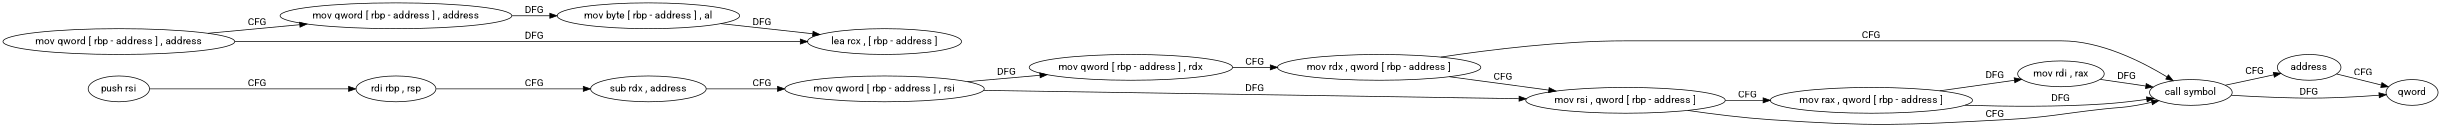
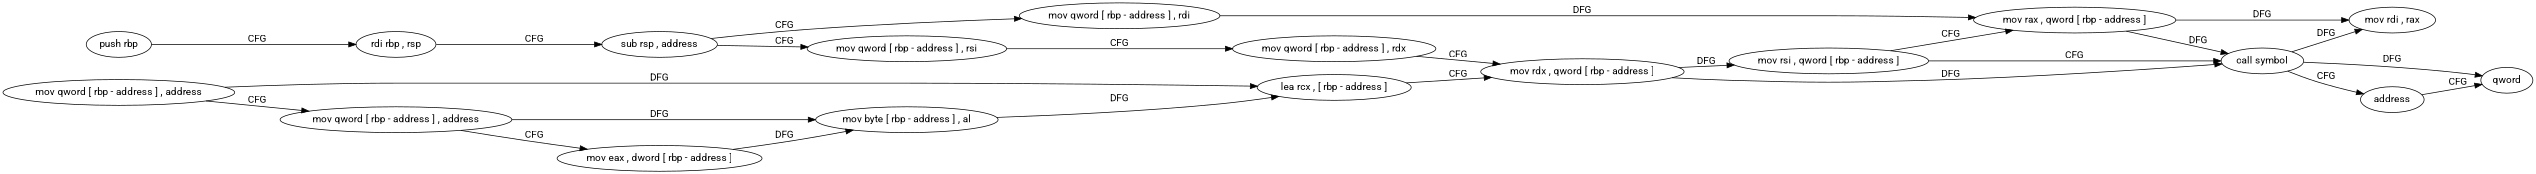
node "mov qword [ rbp - address ] , rdi": added
edge "mov rdx , qword [ rbp - address ]" -> "call symbol": label "CFG" -> "DFG"
edge "mov qword [ rbp - address ] , rsi" -> "mov qword [ rbp - address ] , rdx": label "DFG" -> "CFG"
edge "mov rdx , qword [ rbp - address ]" -> "mov rsi , qword [ rbp - address ]": label "CFG" -> "DFG"
edge "lea rcx , [ rbp - address ]" -> "mov rdx , qword [ rbp - address ]": added, label "CFG"
edge "mov rdi , rax" -> "call symbol": reversed
node "push rsi": label "push rsi" -> "push rbp"
node "sub rdx , address": label "sub rdx , address" -> "sub rsp , address"
edge "mov qword [ rbp - address ] , rsi" -> "mov rsi , qword [ rbp - address ]": removed, label "DFG"
node "mov eax , dword [ rbp - address ]": added
